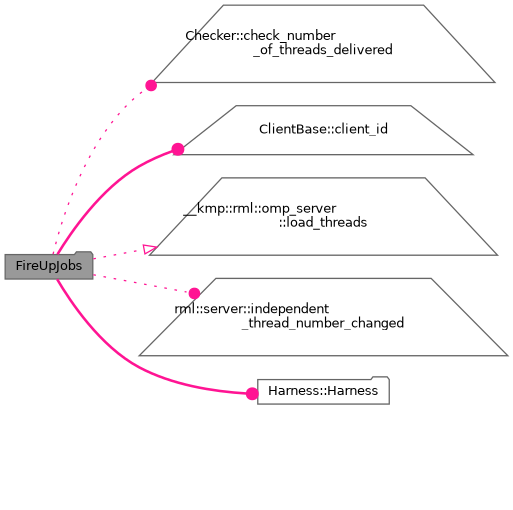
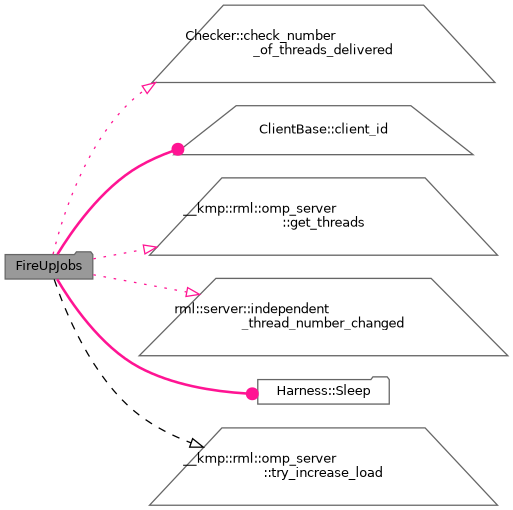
edge "FireUpJobs" -> "Checker::check_number _of_threads_delivered": arrowhead dot -> onormal
node "__kmp::rml::omp_server ::load_threads": label "__kmp::rml::omp_server ::load_threads" -> "__kmp::rml::omp_server ::get_threads"
edge "FireUpJobs" -> "rml::server::independent _thread_number_changed": arrowhead dot -> onormal
node "Harness::Harness": label "Harness::Harness" -> "Harness::Sleep"
node "__kmp::rml::omp_server ::try_increase_load": added
